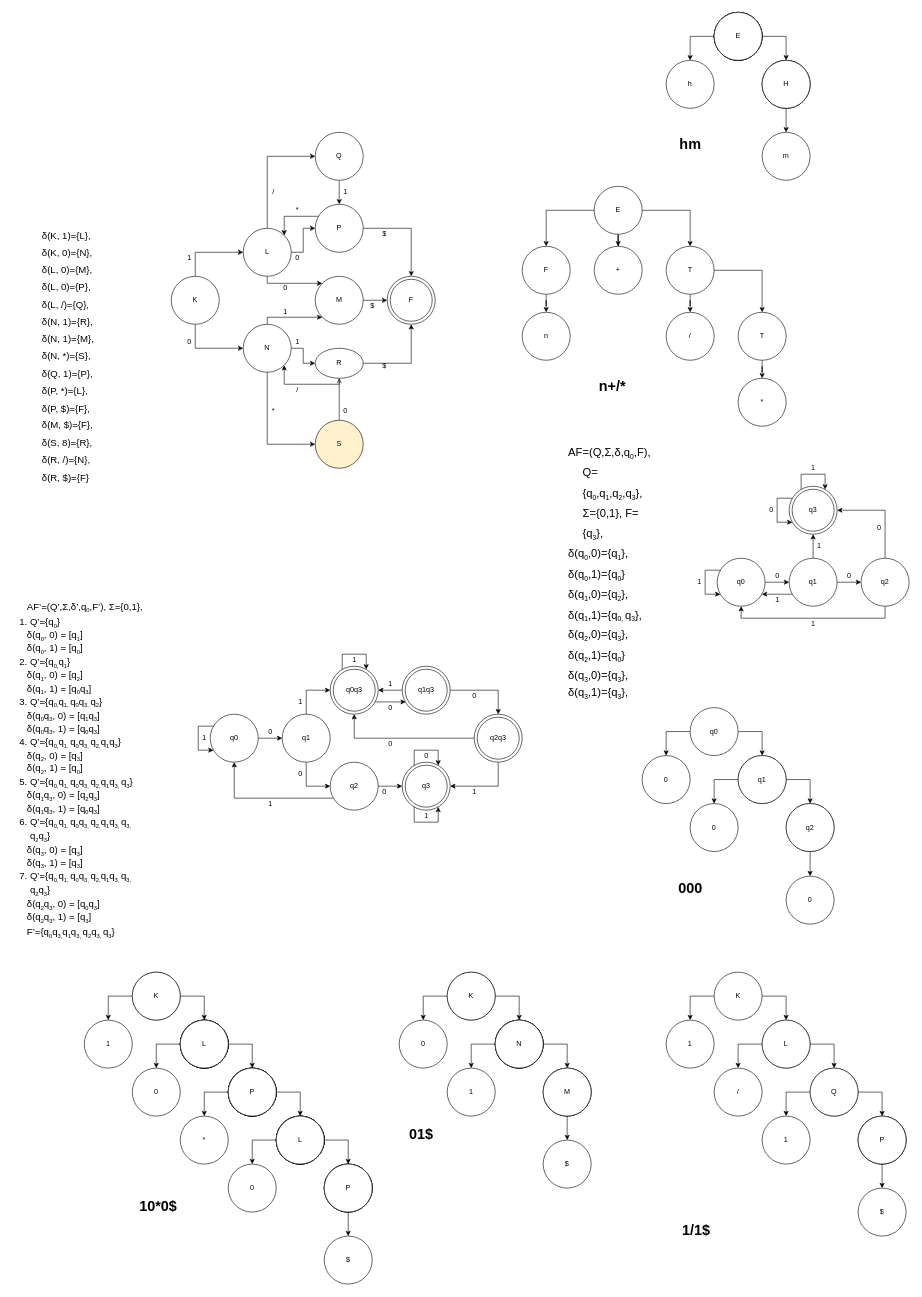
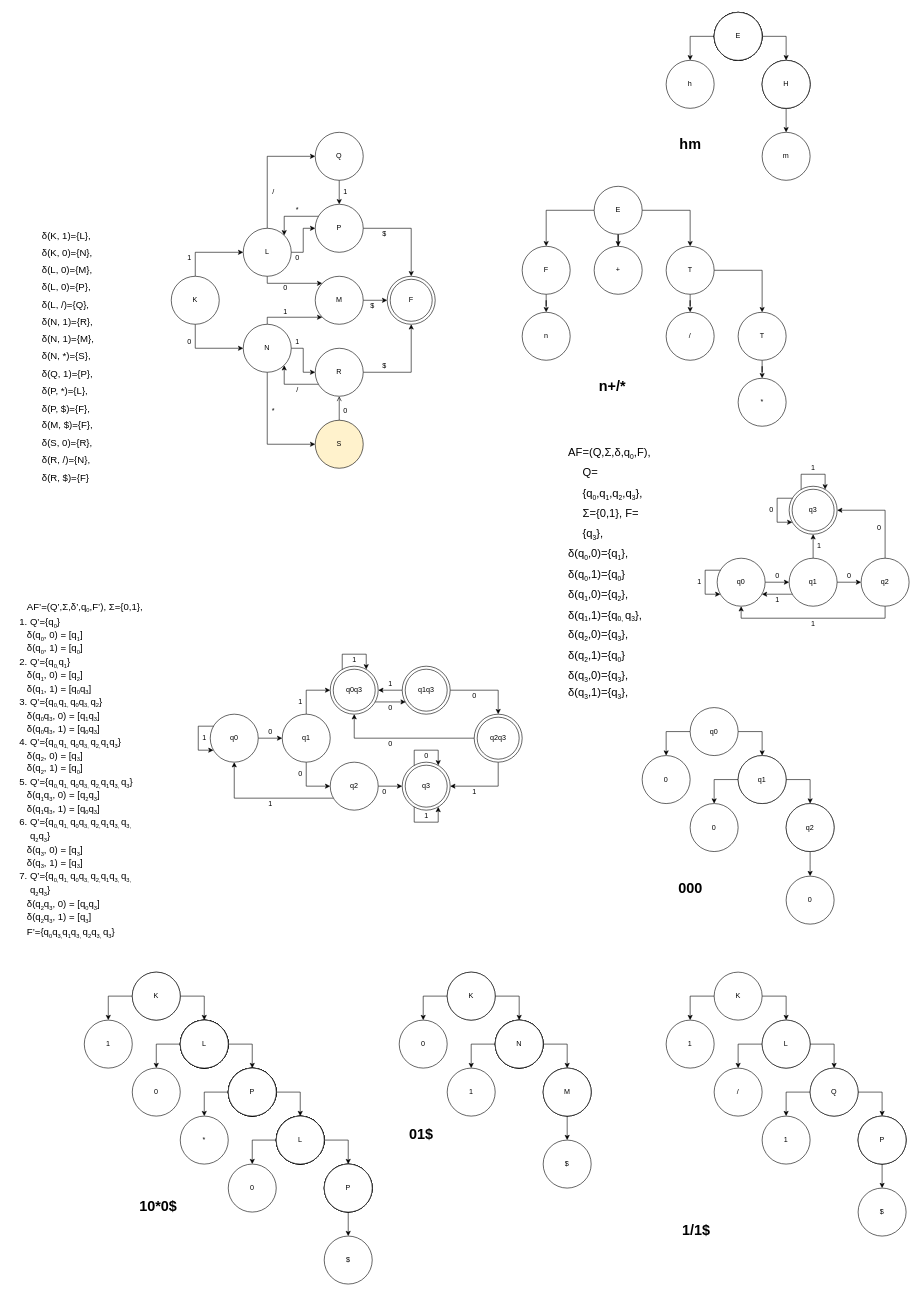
node "δ(K, 1)={L}, δ(K, 0)={N}, δ(L, 0)={M}, δ(L, 0)={P}, δ(L, /)={Q}, δ(N, 1)={R}, δ(N, 1)={M}, δ(N, *)={S}, δ(Q, 1)={P}, δ(P, *)={L}, δ(P, $)={F}, δ(M, $)={F}, δ(S, 8)={R}, δ(R, /)={N}, δ(R, $)={F}": label "δ(K, 1)={L}, δ(K, 0)={N}, δ(L, 0)={M}, δ(L, 0)={P}, δ(L, /)={Q}, δ(N, 1)={R}, δ(N, 1)={M}, δ(N, *)={S}, δ(Q, 1)={P}, δ(P, *)={L}, δ(P, $)={F}, δ(M, $)={F}, δ(S, 8)={R}, δ(R, /)={N}, δ(R, $)={F}" -> "δ(K, 1)={L}, δ(K, 0)={N}, δ(L, 0)={M}, δ(L, 0)={P}, δ(L, /)={Q}, δ(N, 1)={R}, δ(N, 1)={M}, δ(N, *)={S}, δ(Q, 1)={P}, δ(P, *)={L}, δ(P, $)={F}, δ(M, $)={F}, δ(S, 0)={R}, δ(R, /)={N}, δ(R, $)={F}"
node "R": size 48x30 -> 48x48
